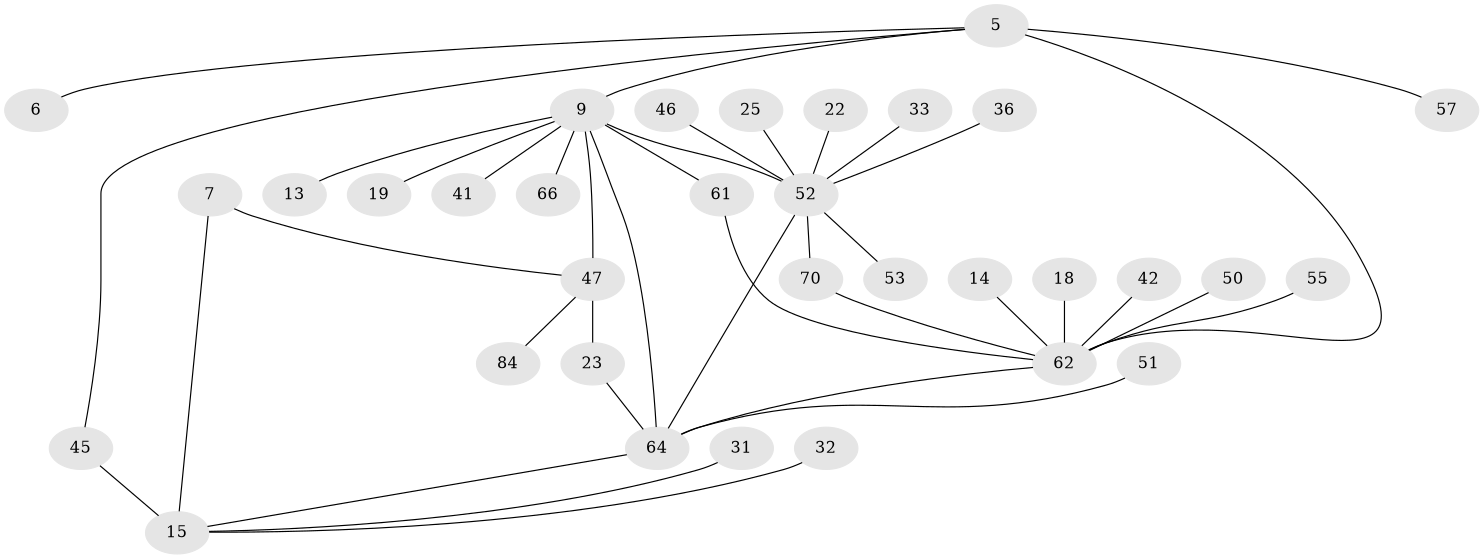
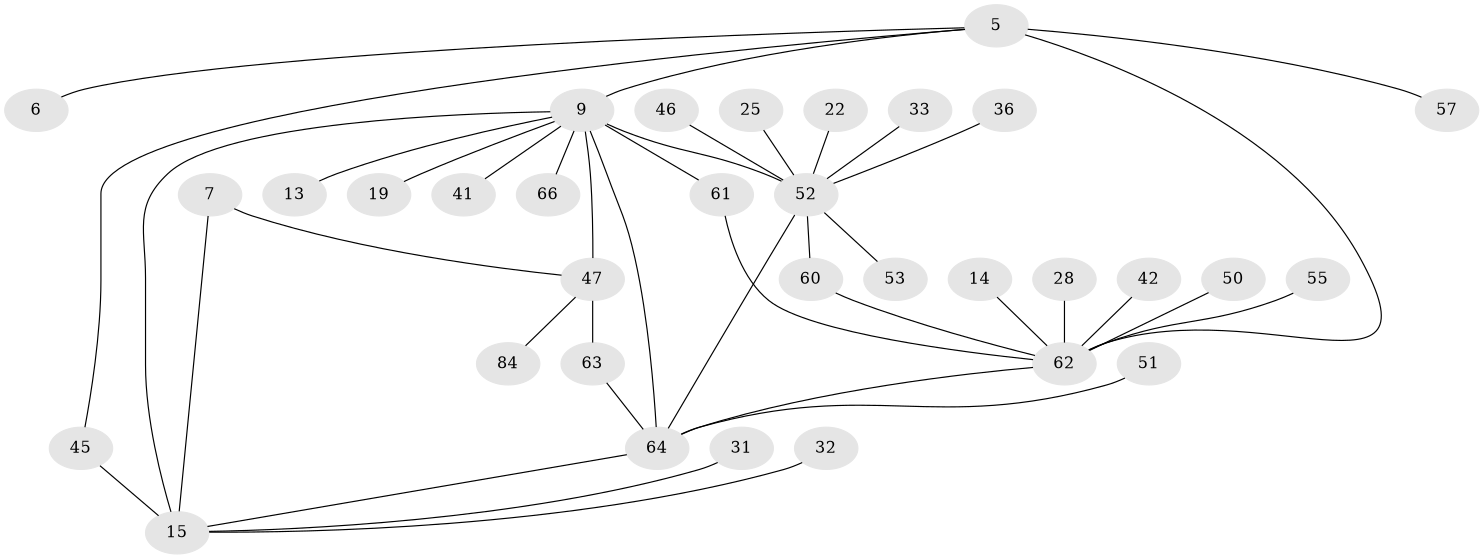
edge "9" -- "15": added
node "70": label "70" -> "60"
node "18": label "18" -> "28"
node "23": label "23" -> "63"
